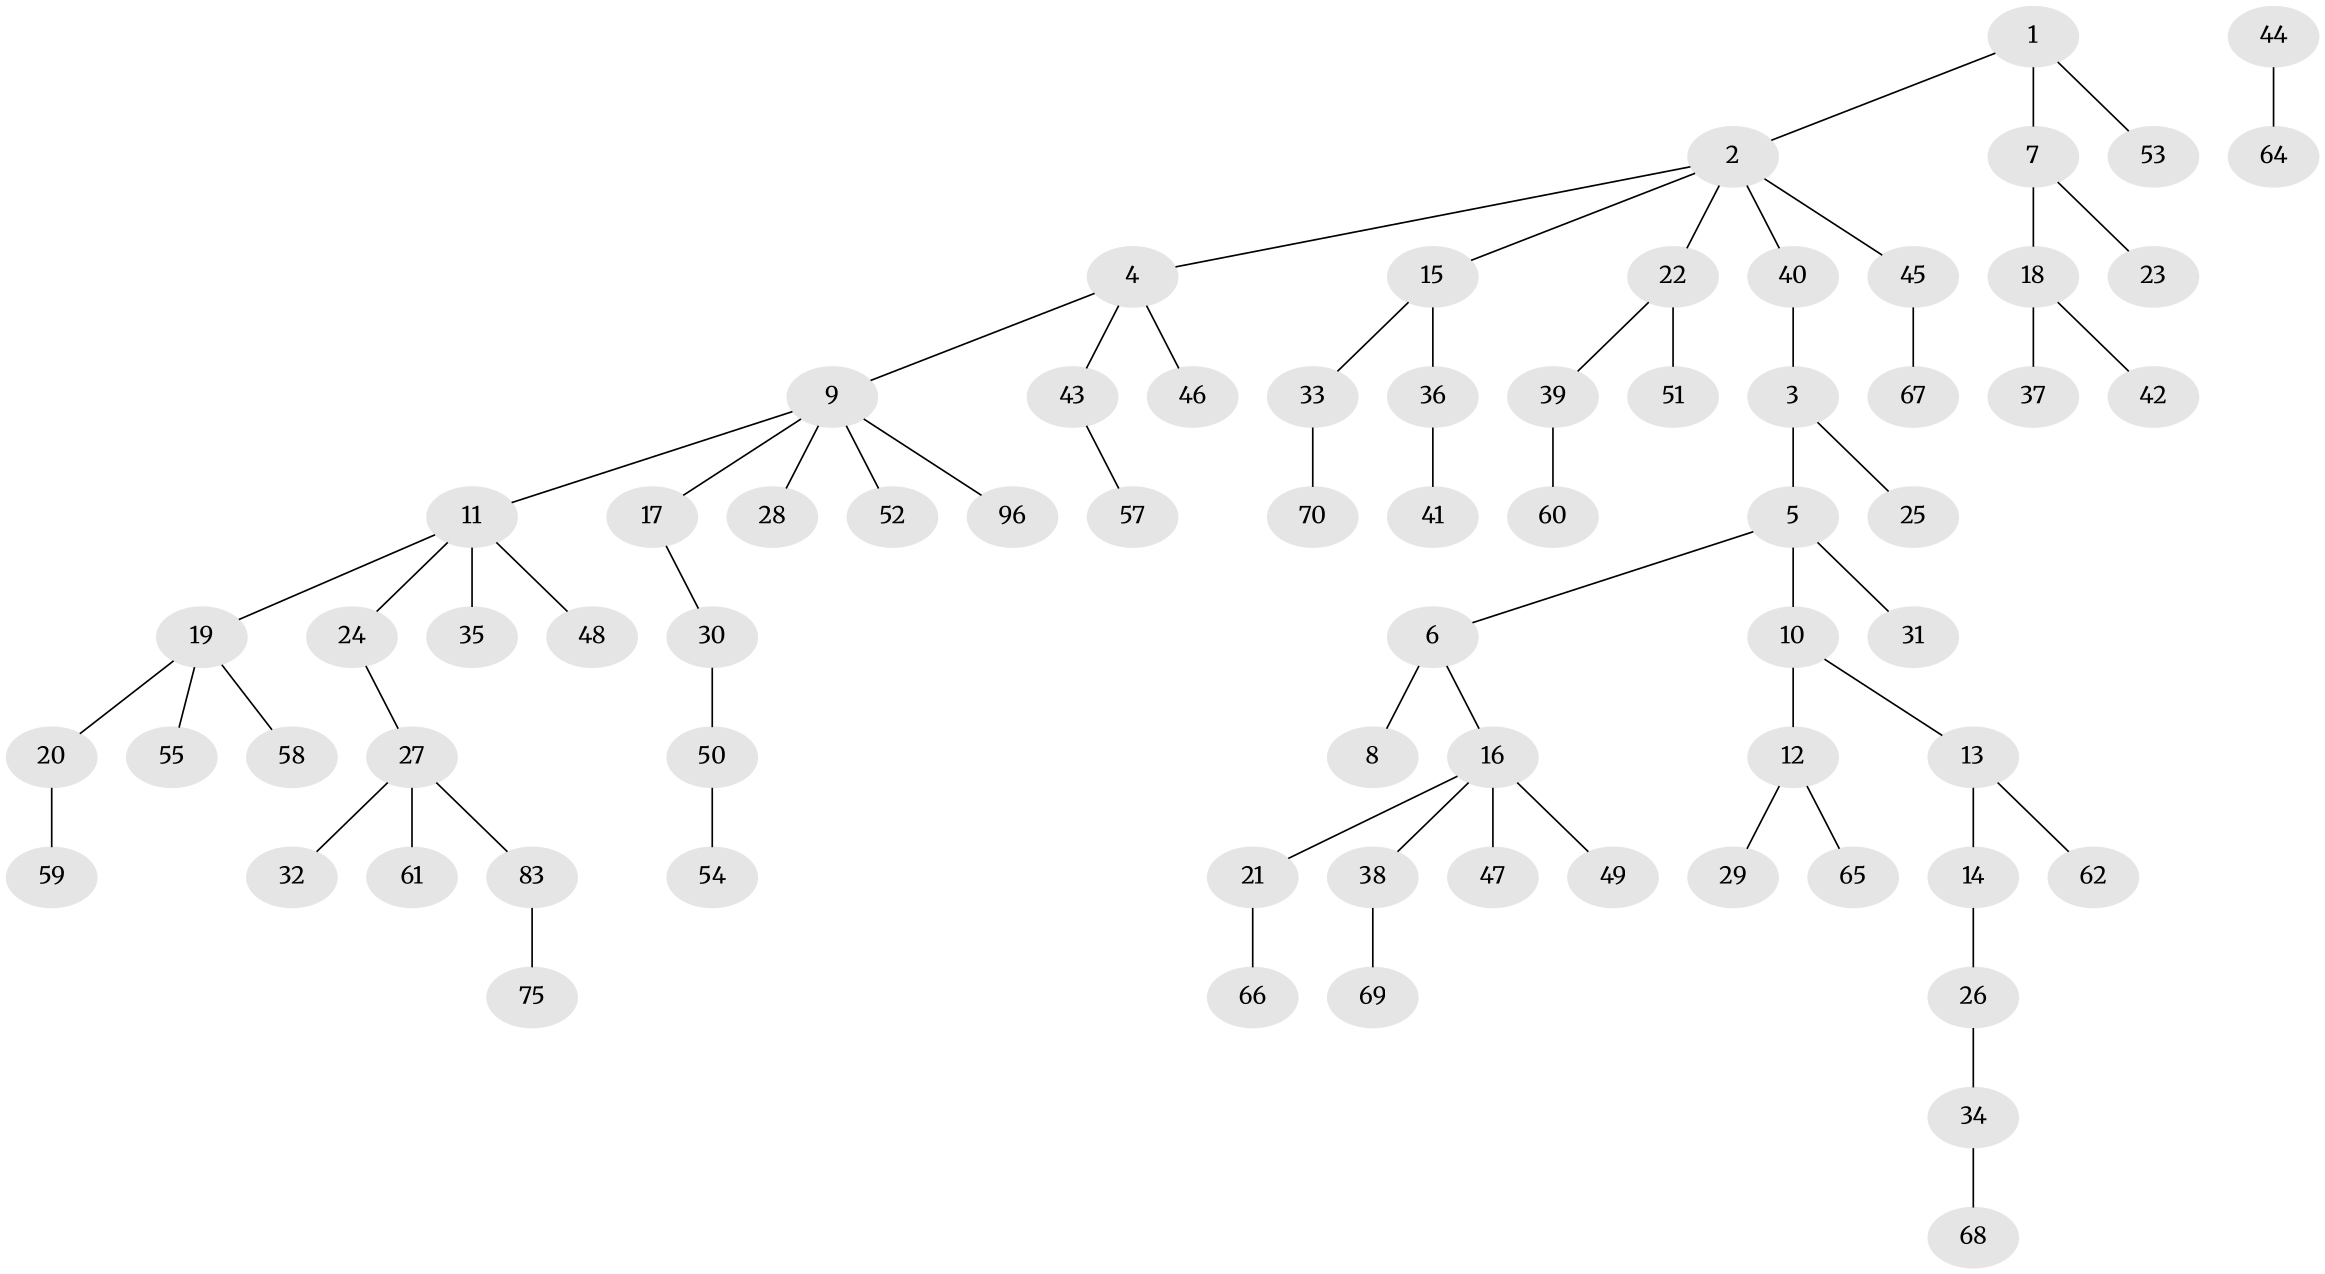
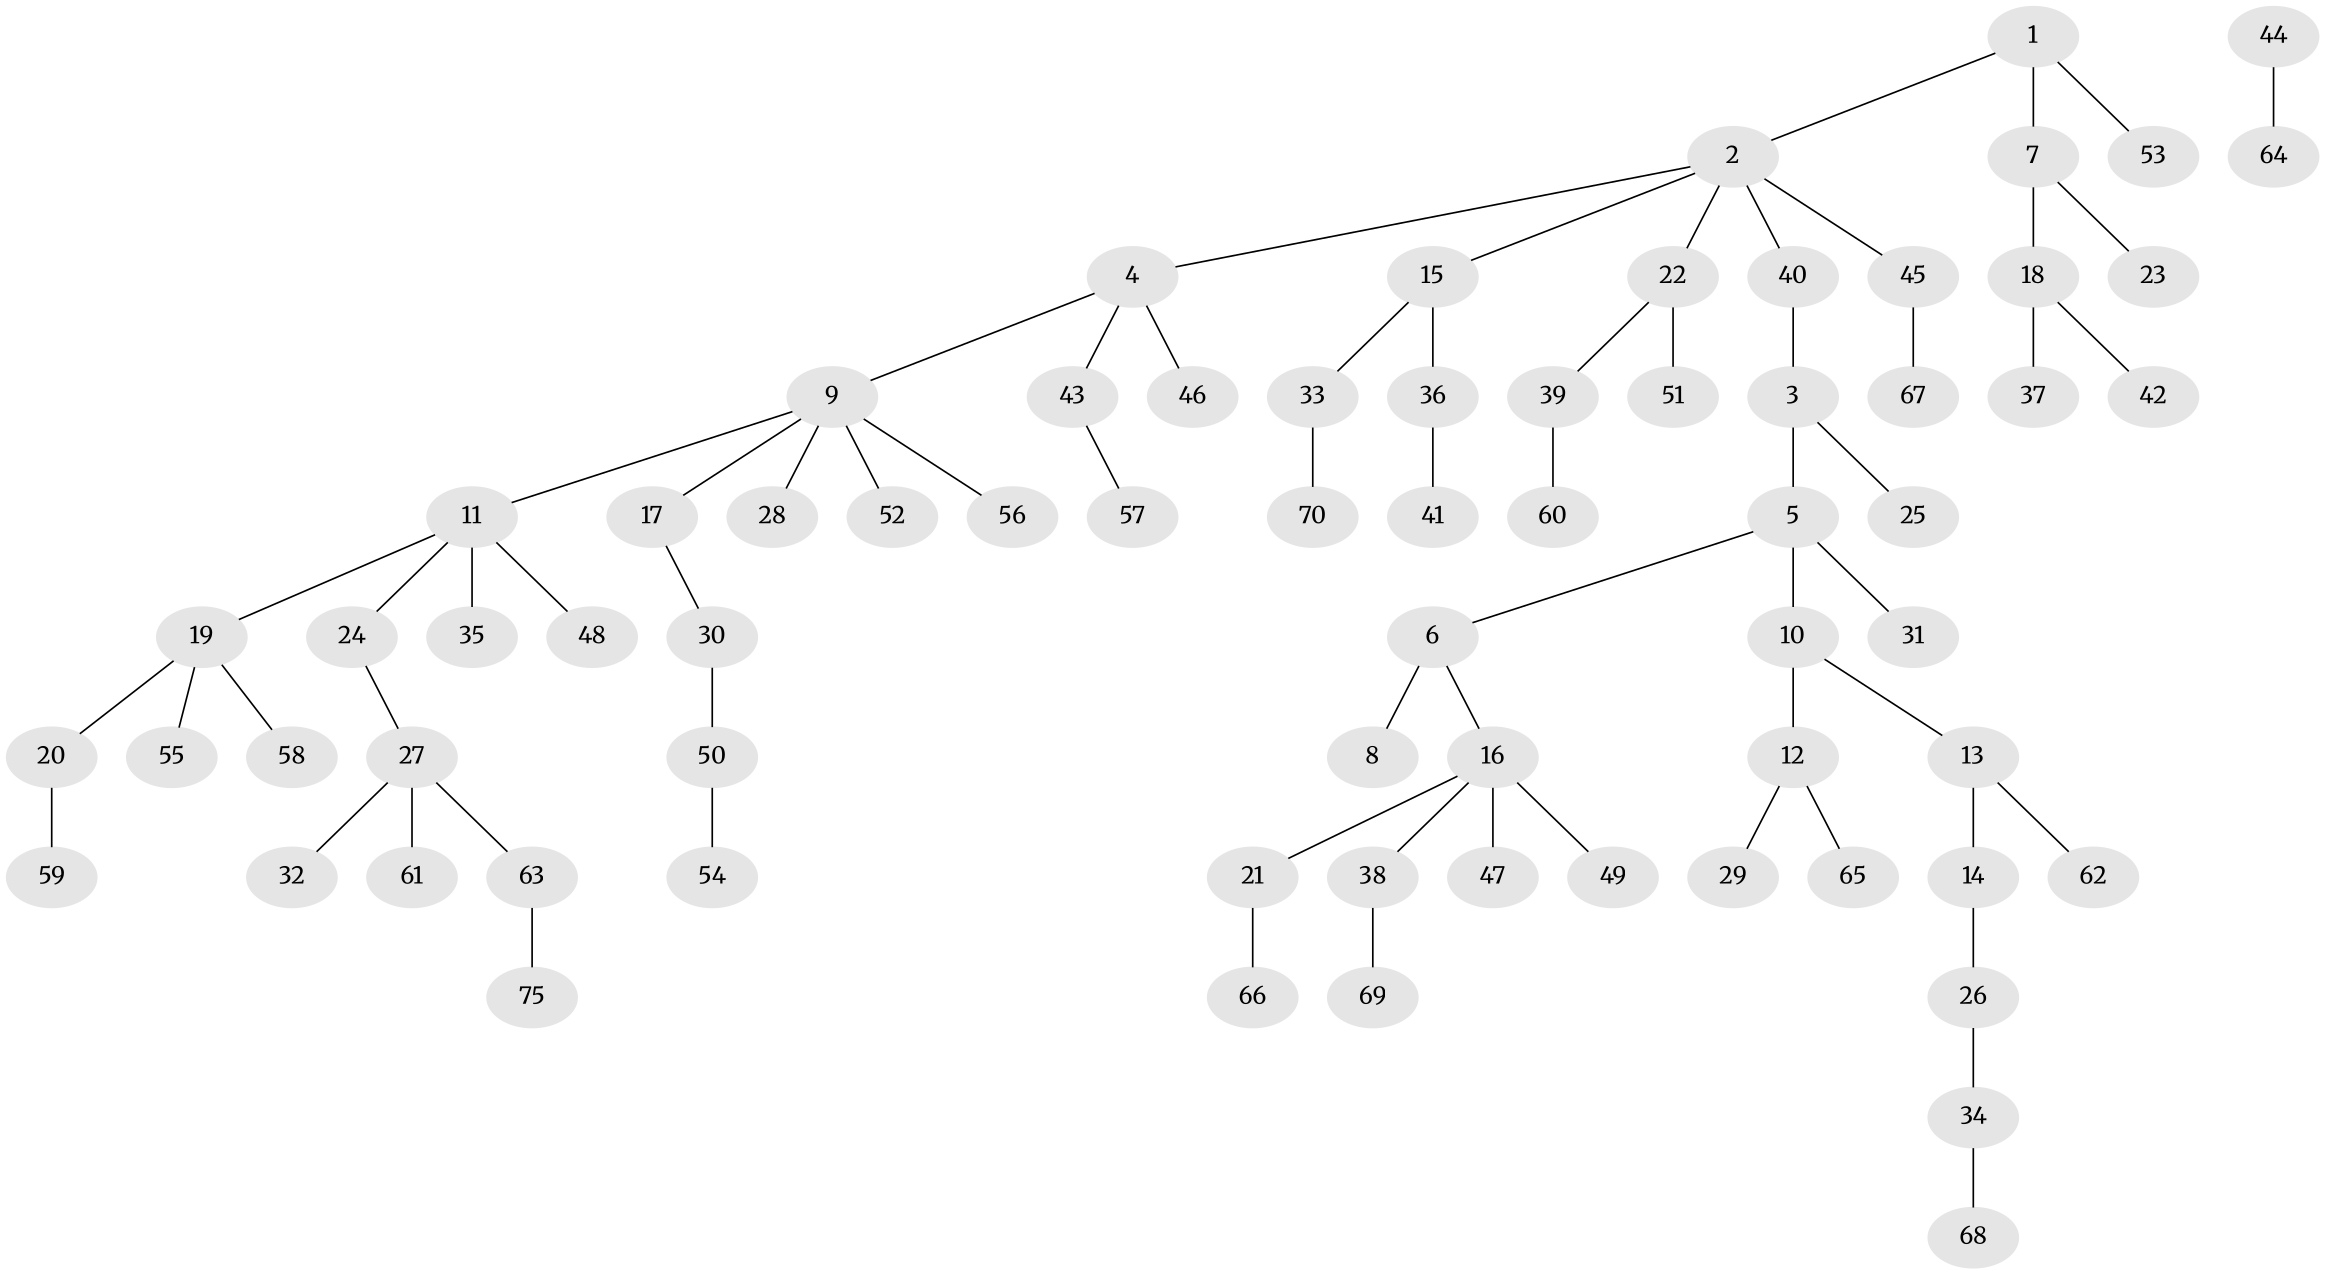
node "96": label "96" -> "56"
node "83": label "83" -> "63"
